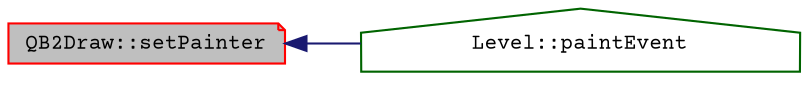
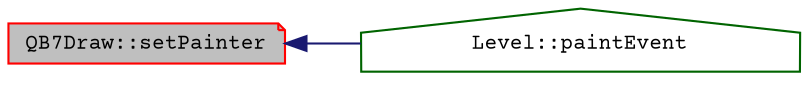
node "QB2Draw::setPainter": label "QB2Draw::setPainter" -> "QB7Draw::setPainter"
